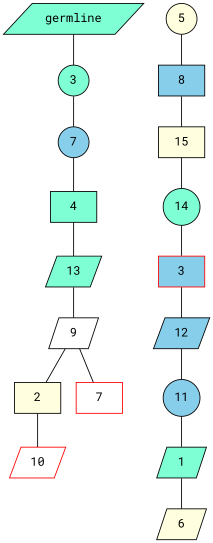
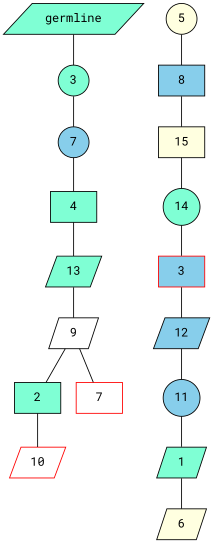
node "2": fillcolor lightyellow -> aquamarine
